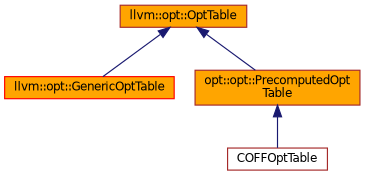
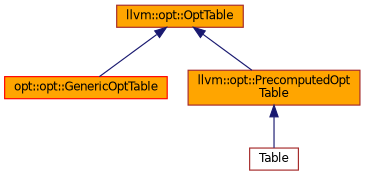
node "llvm::opt::GenericOptTable": label "llvm::opt::GenericOptTable" -> "opt::opt::GenericOptTable"
node "opt::opt::PrecomputedOpt Table": label "opt::opt::PrecomputedOpt Table" -> "llvm::opt::PrecomputedOpt Table"
node "COFFOptTable": label "COFFOptTable" -> "Table"
